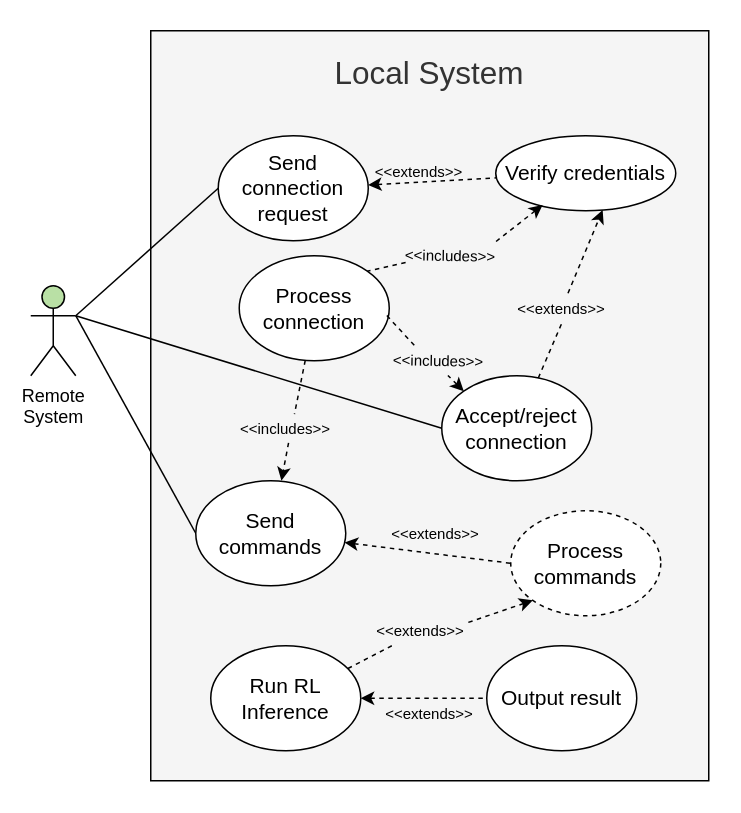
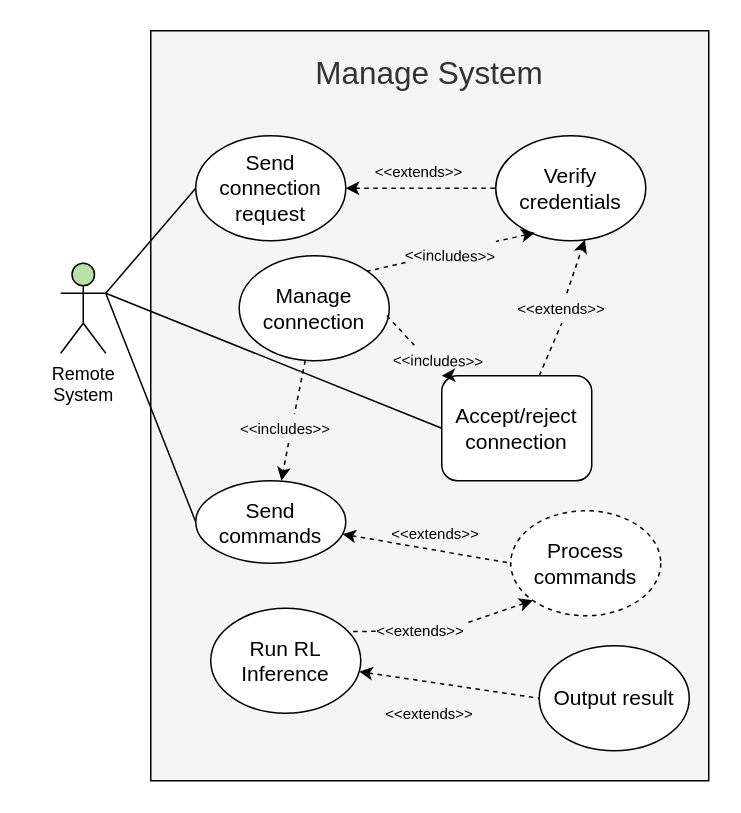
node "Local System": label "Local System" -> "Manage System"
node "Verify credentials": size 180x75 -> 150x105
node "Send connection request": moved (293, 188) -> (271, 188)
node "Process connection": label "Process connection" -> "Manage connection"
node "Remote System": moved (53, 331) -> (83, 308)
node "Accept/reject connection": shape ellipse -> rounded rectangle
node "Send commands": size 150x105 -> 150x83
node "Run RL Inference": moved (286, 698) -> (286, 661)
node "Output result": moved (562, 698) -> (614, 698)
